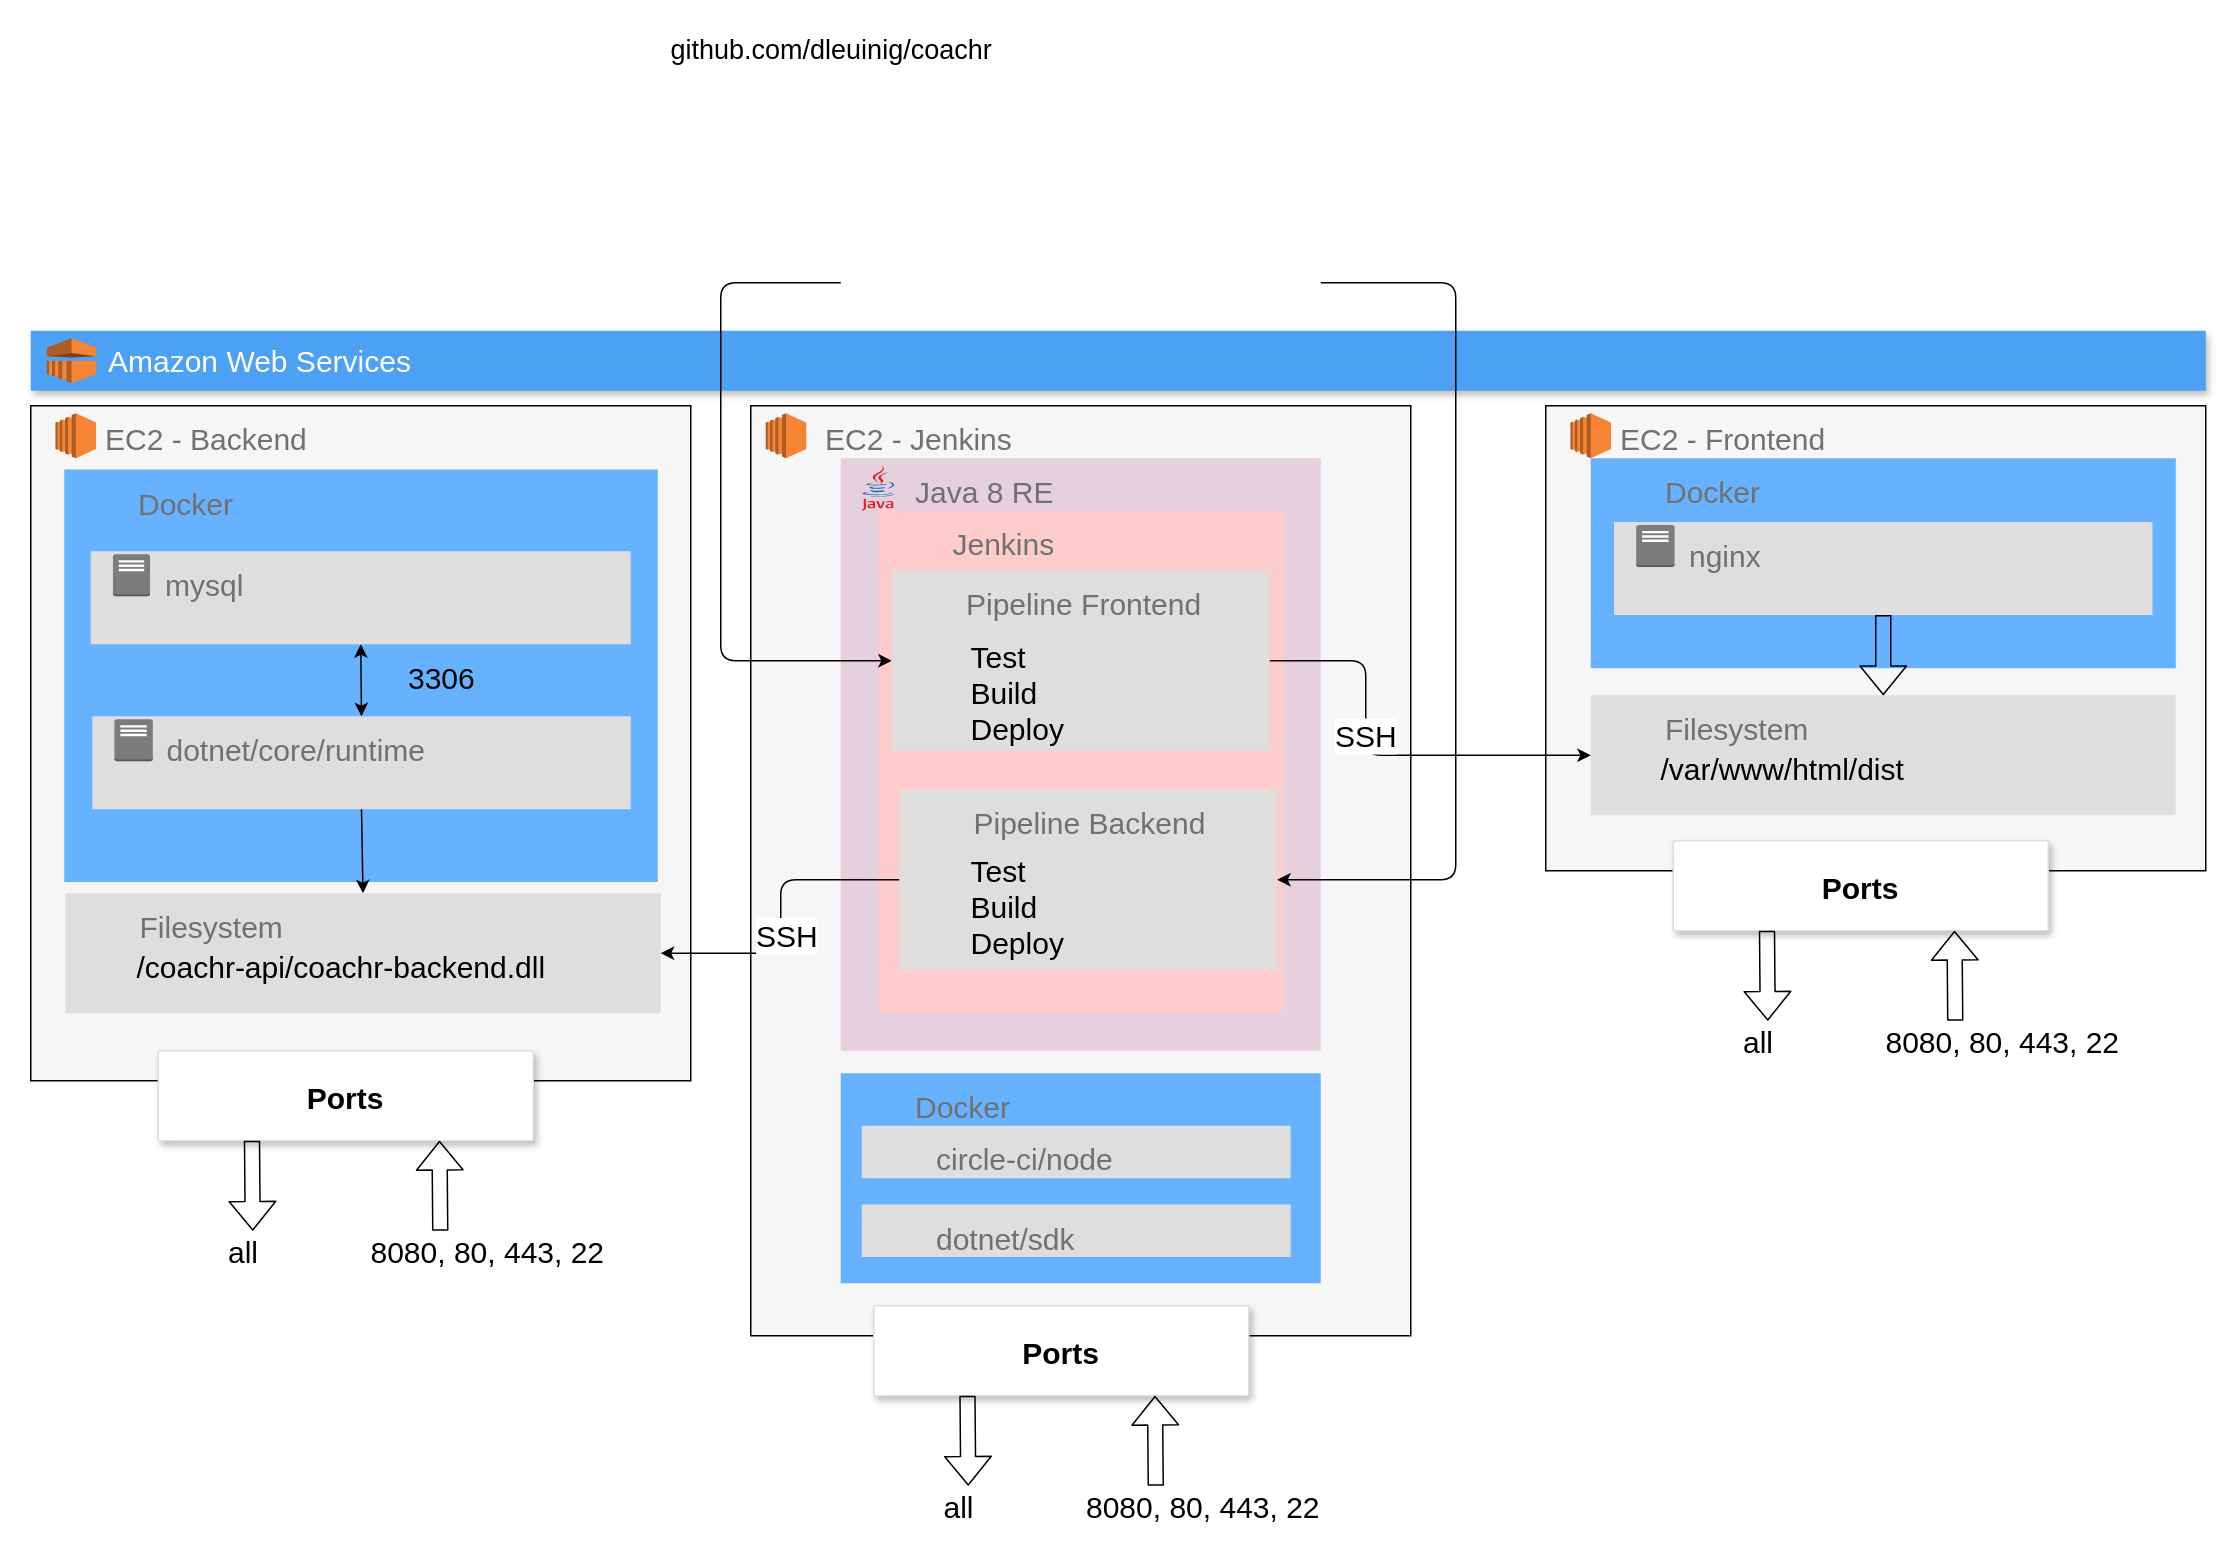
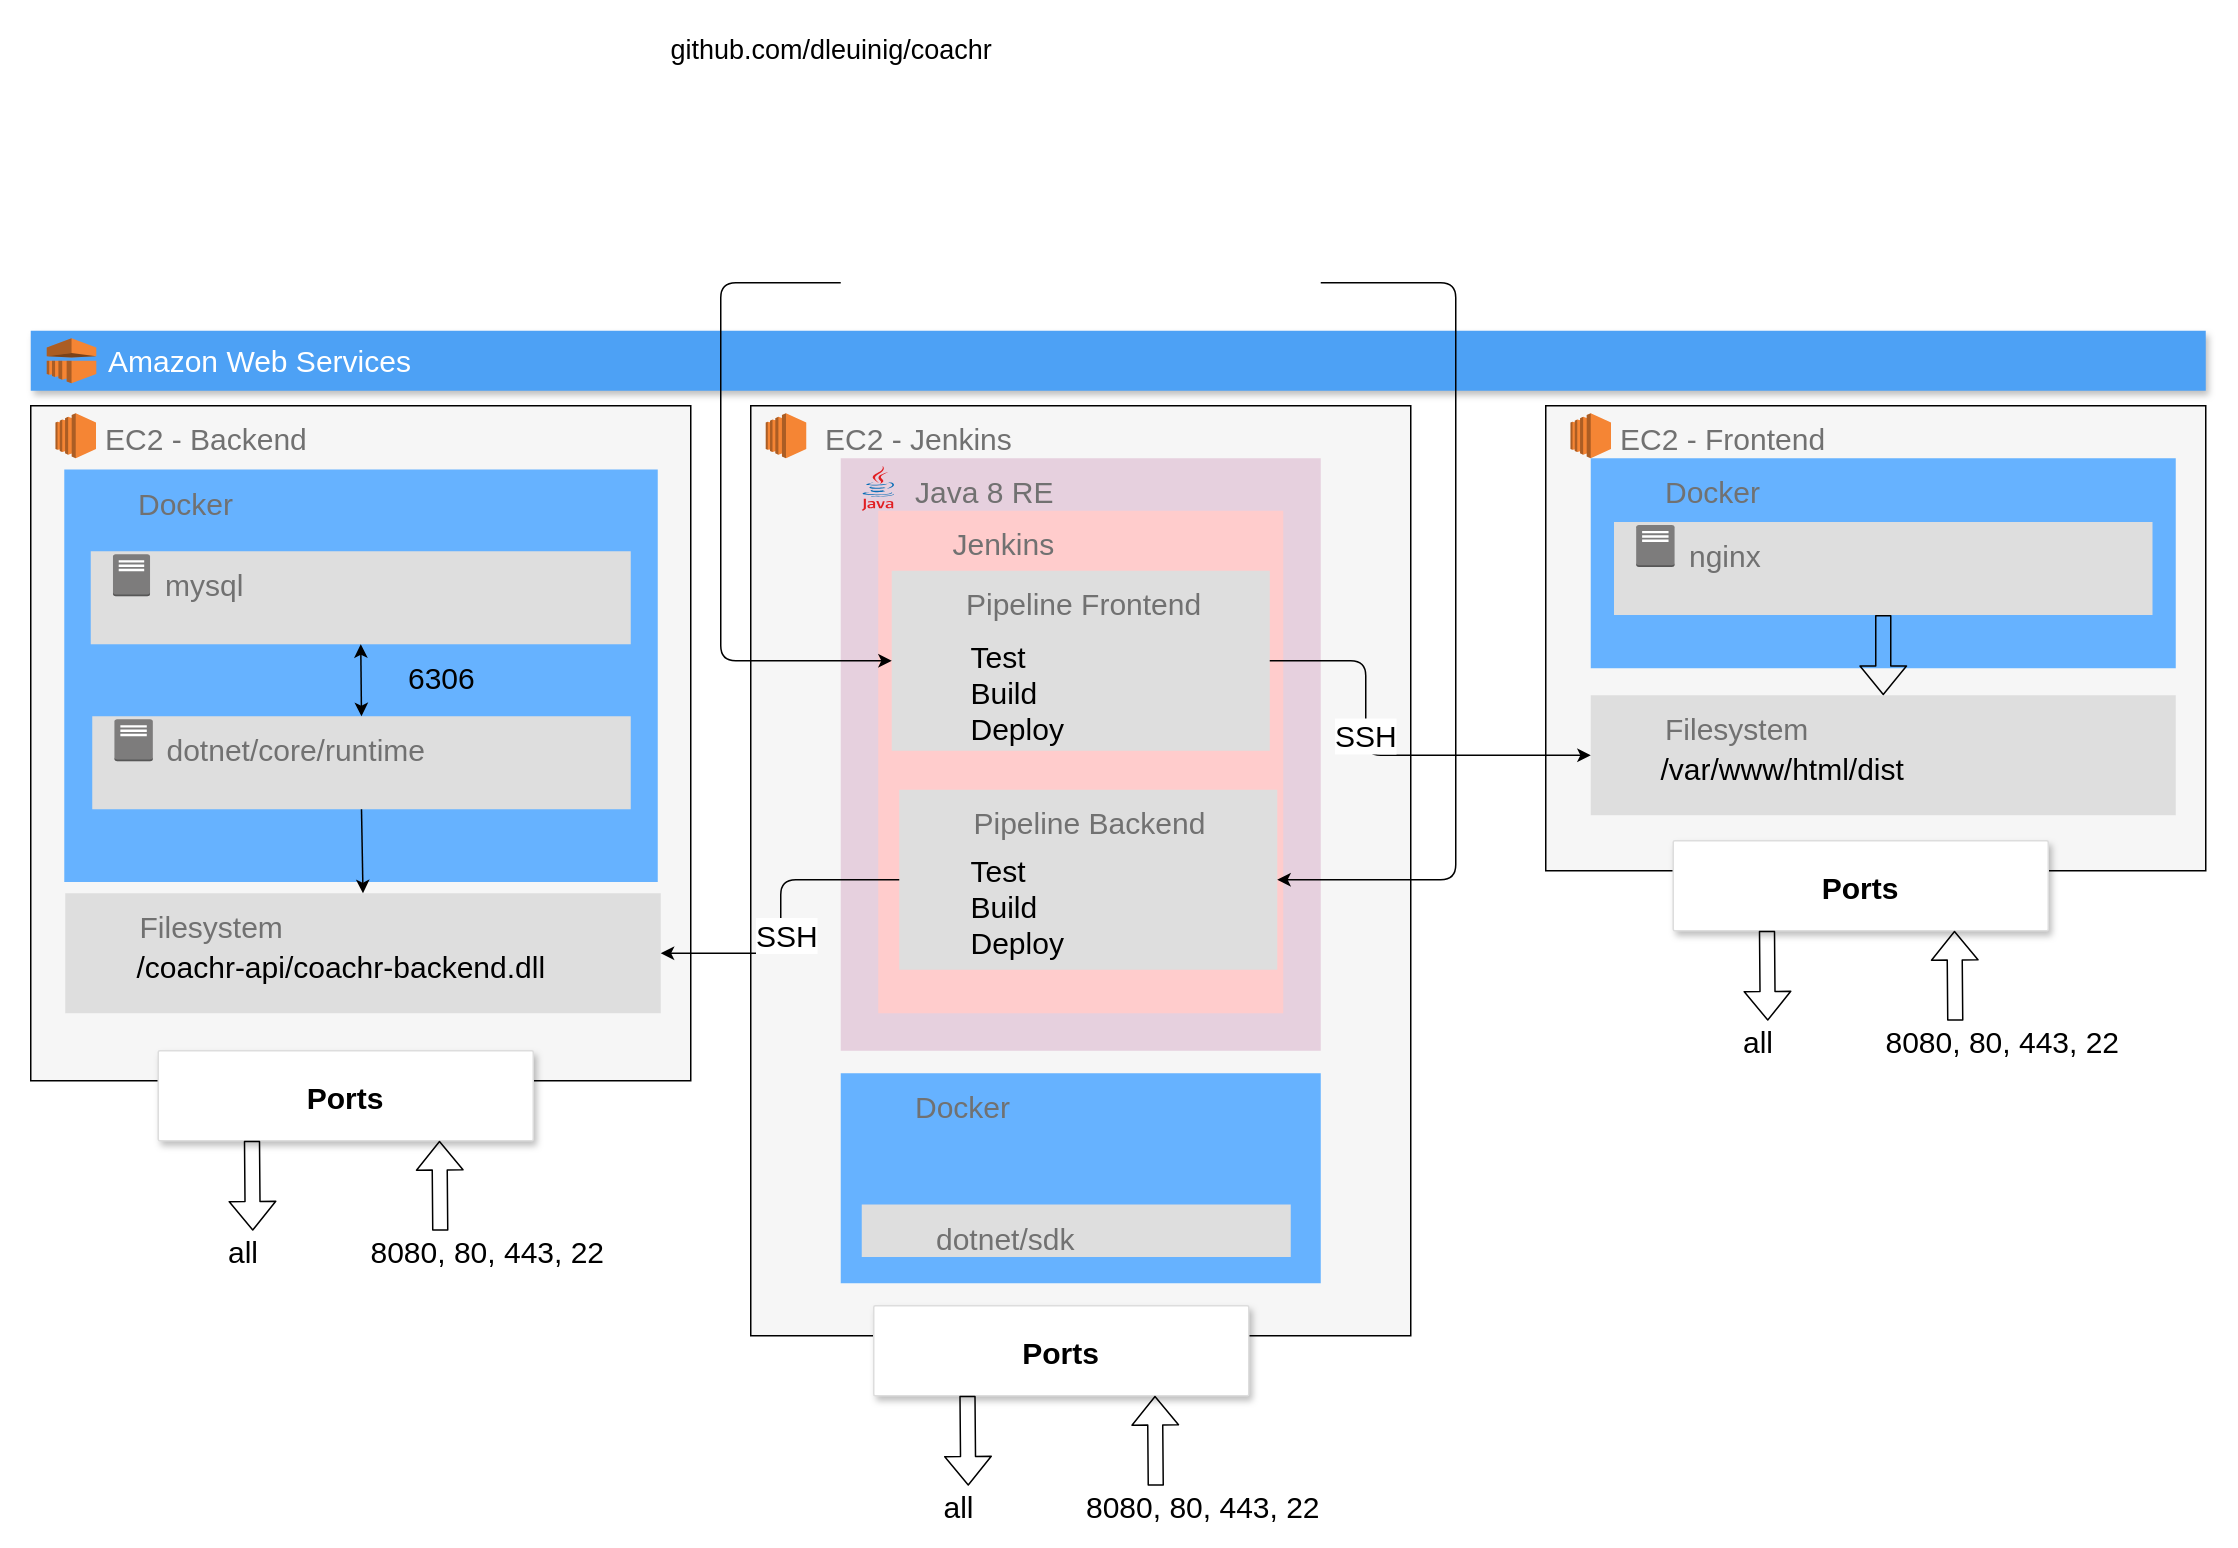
node "3306": label "3306" -> "6306"
node "circle-ci/node": removed
